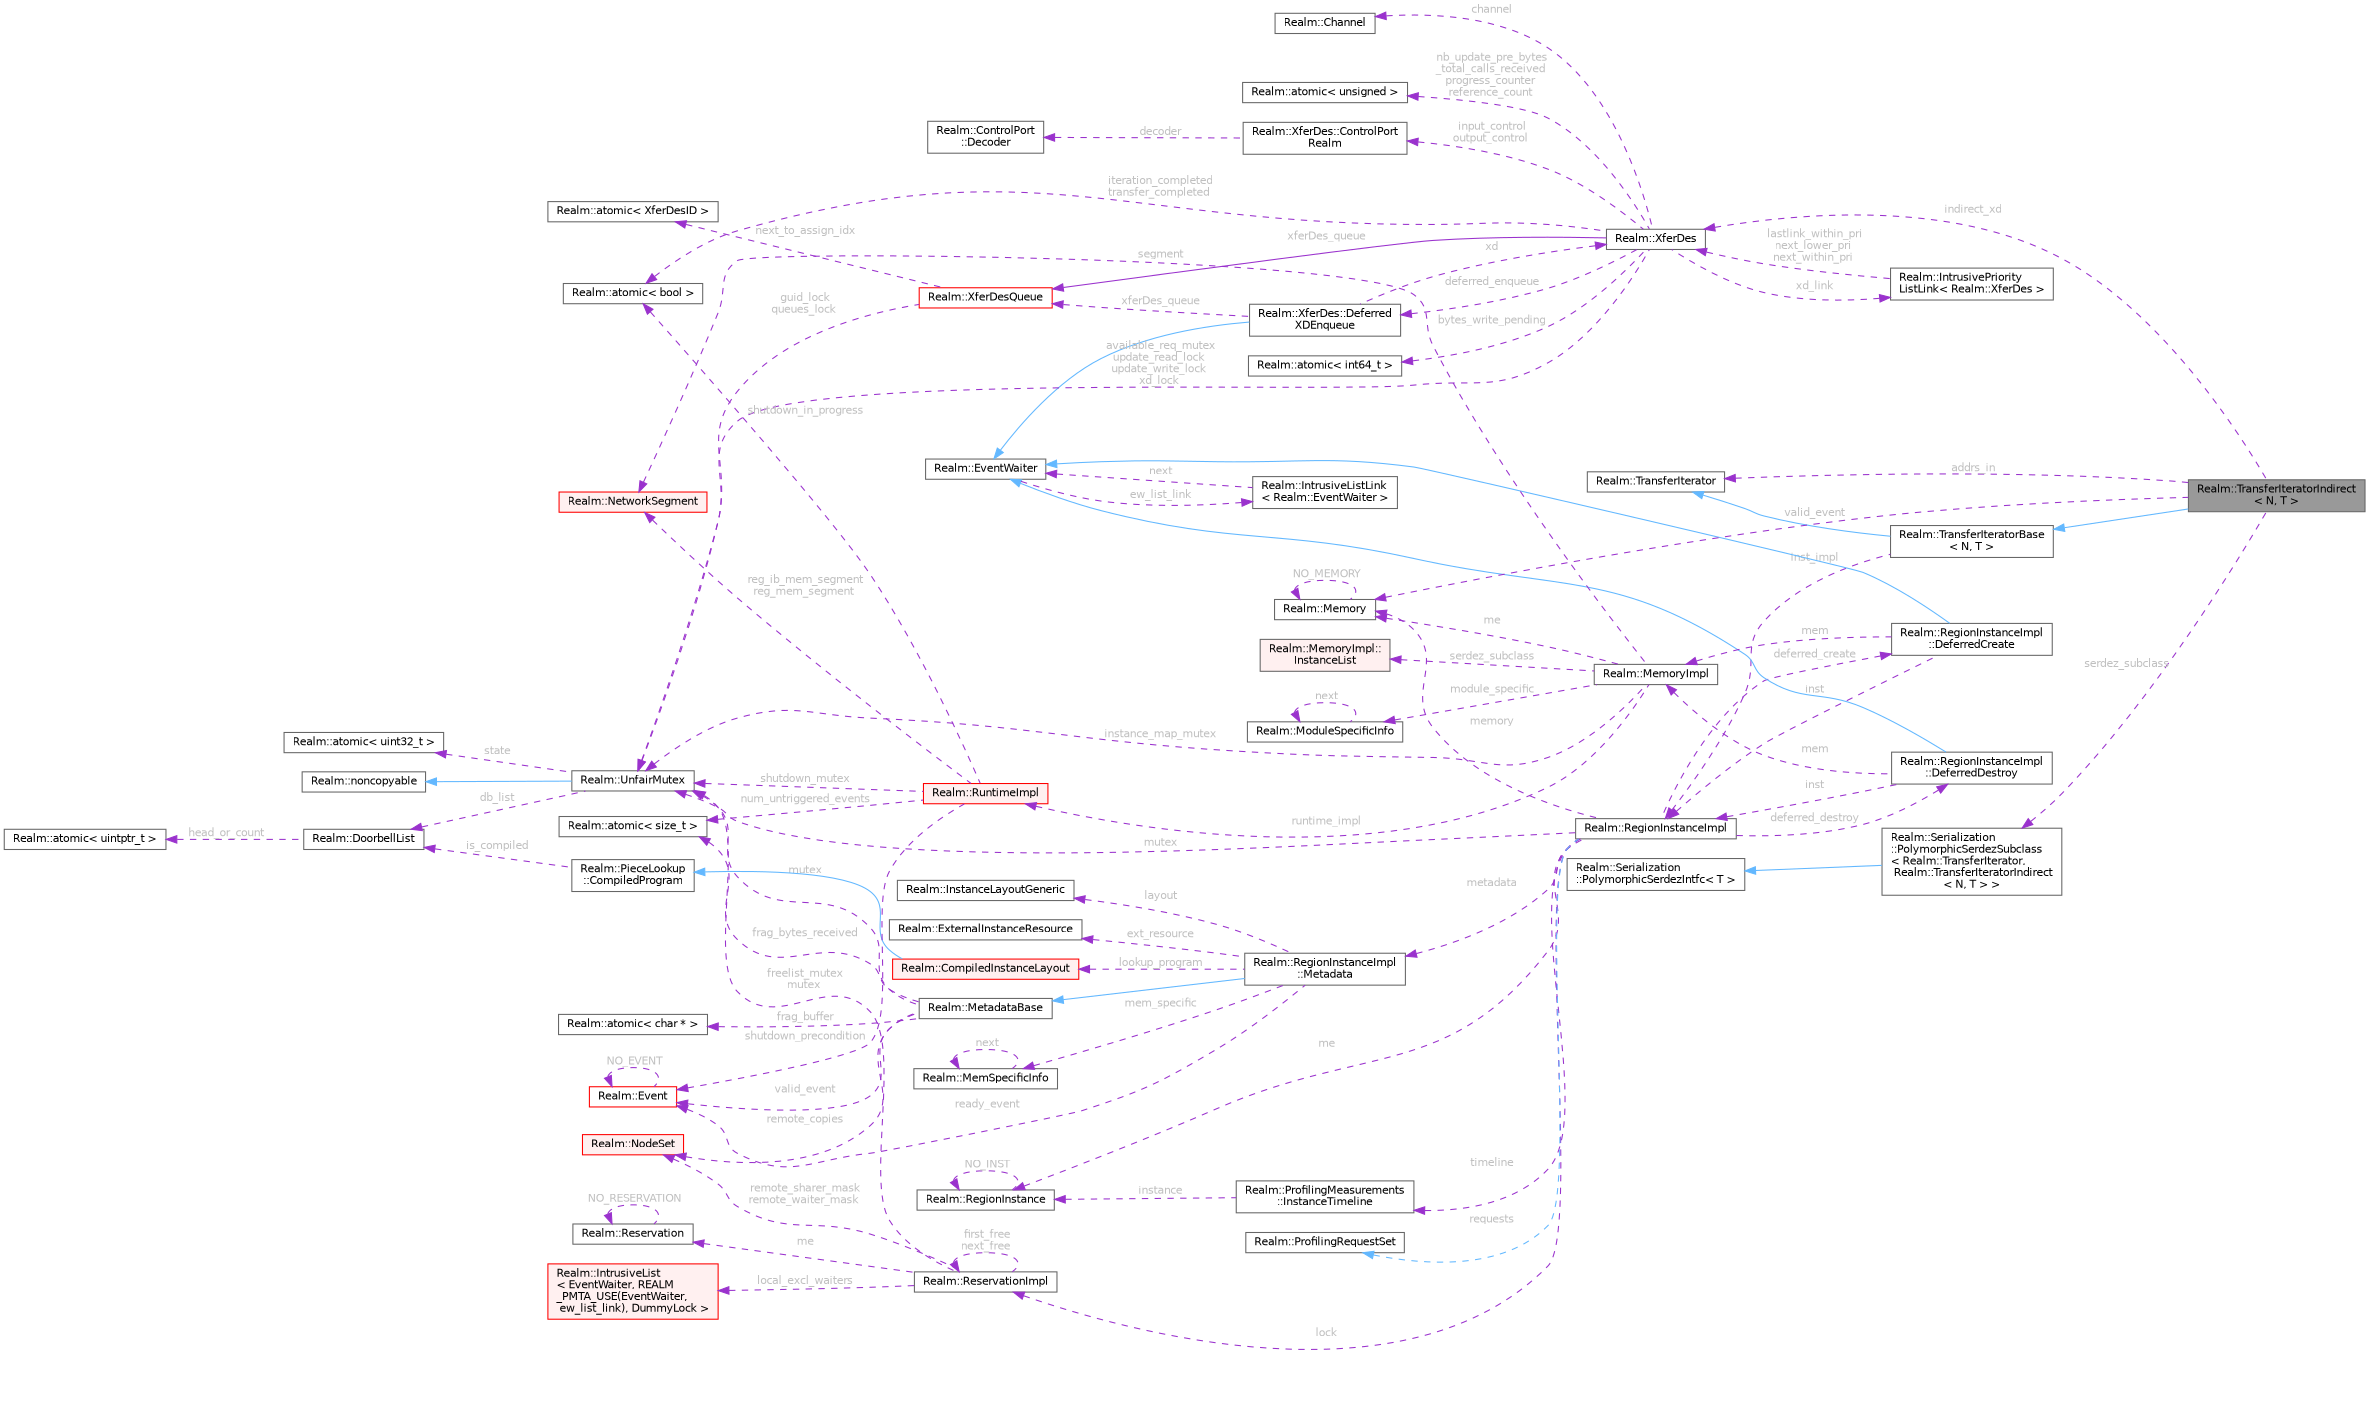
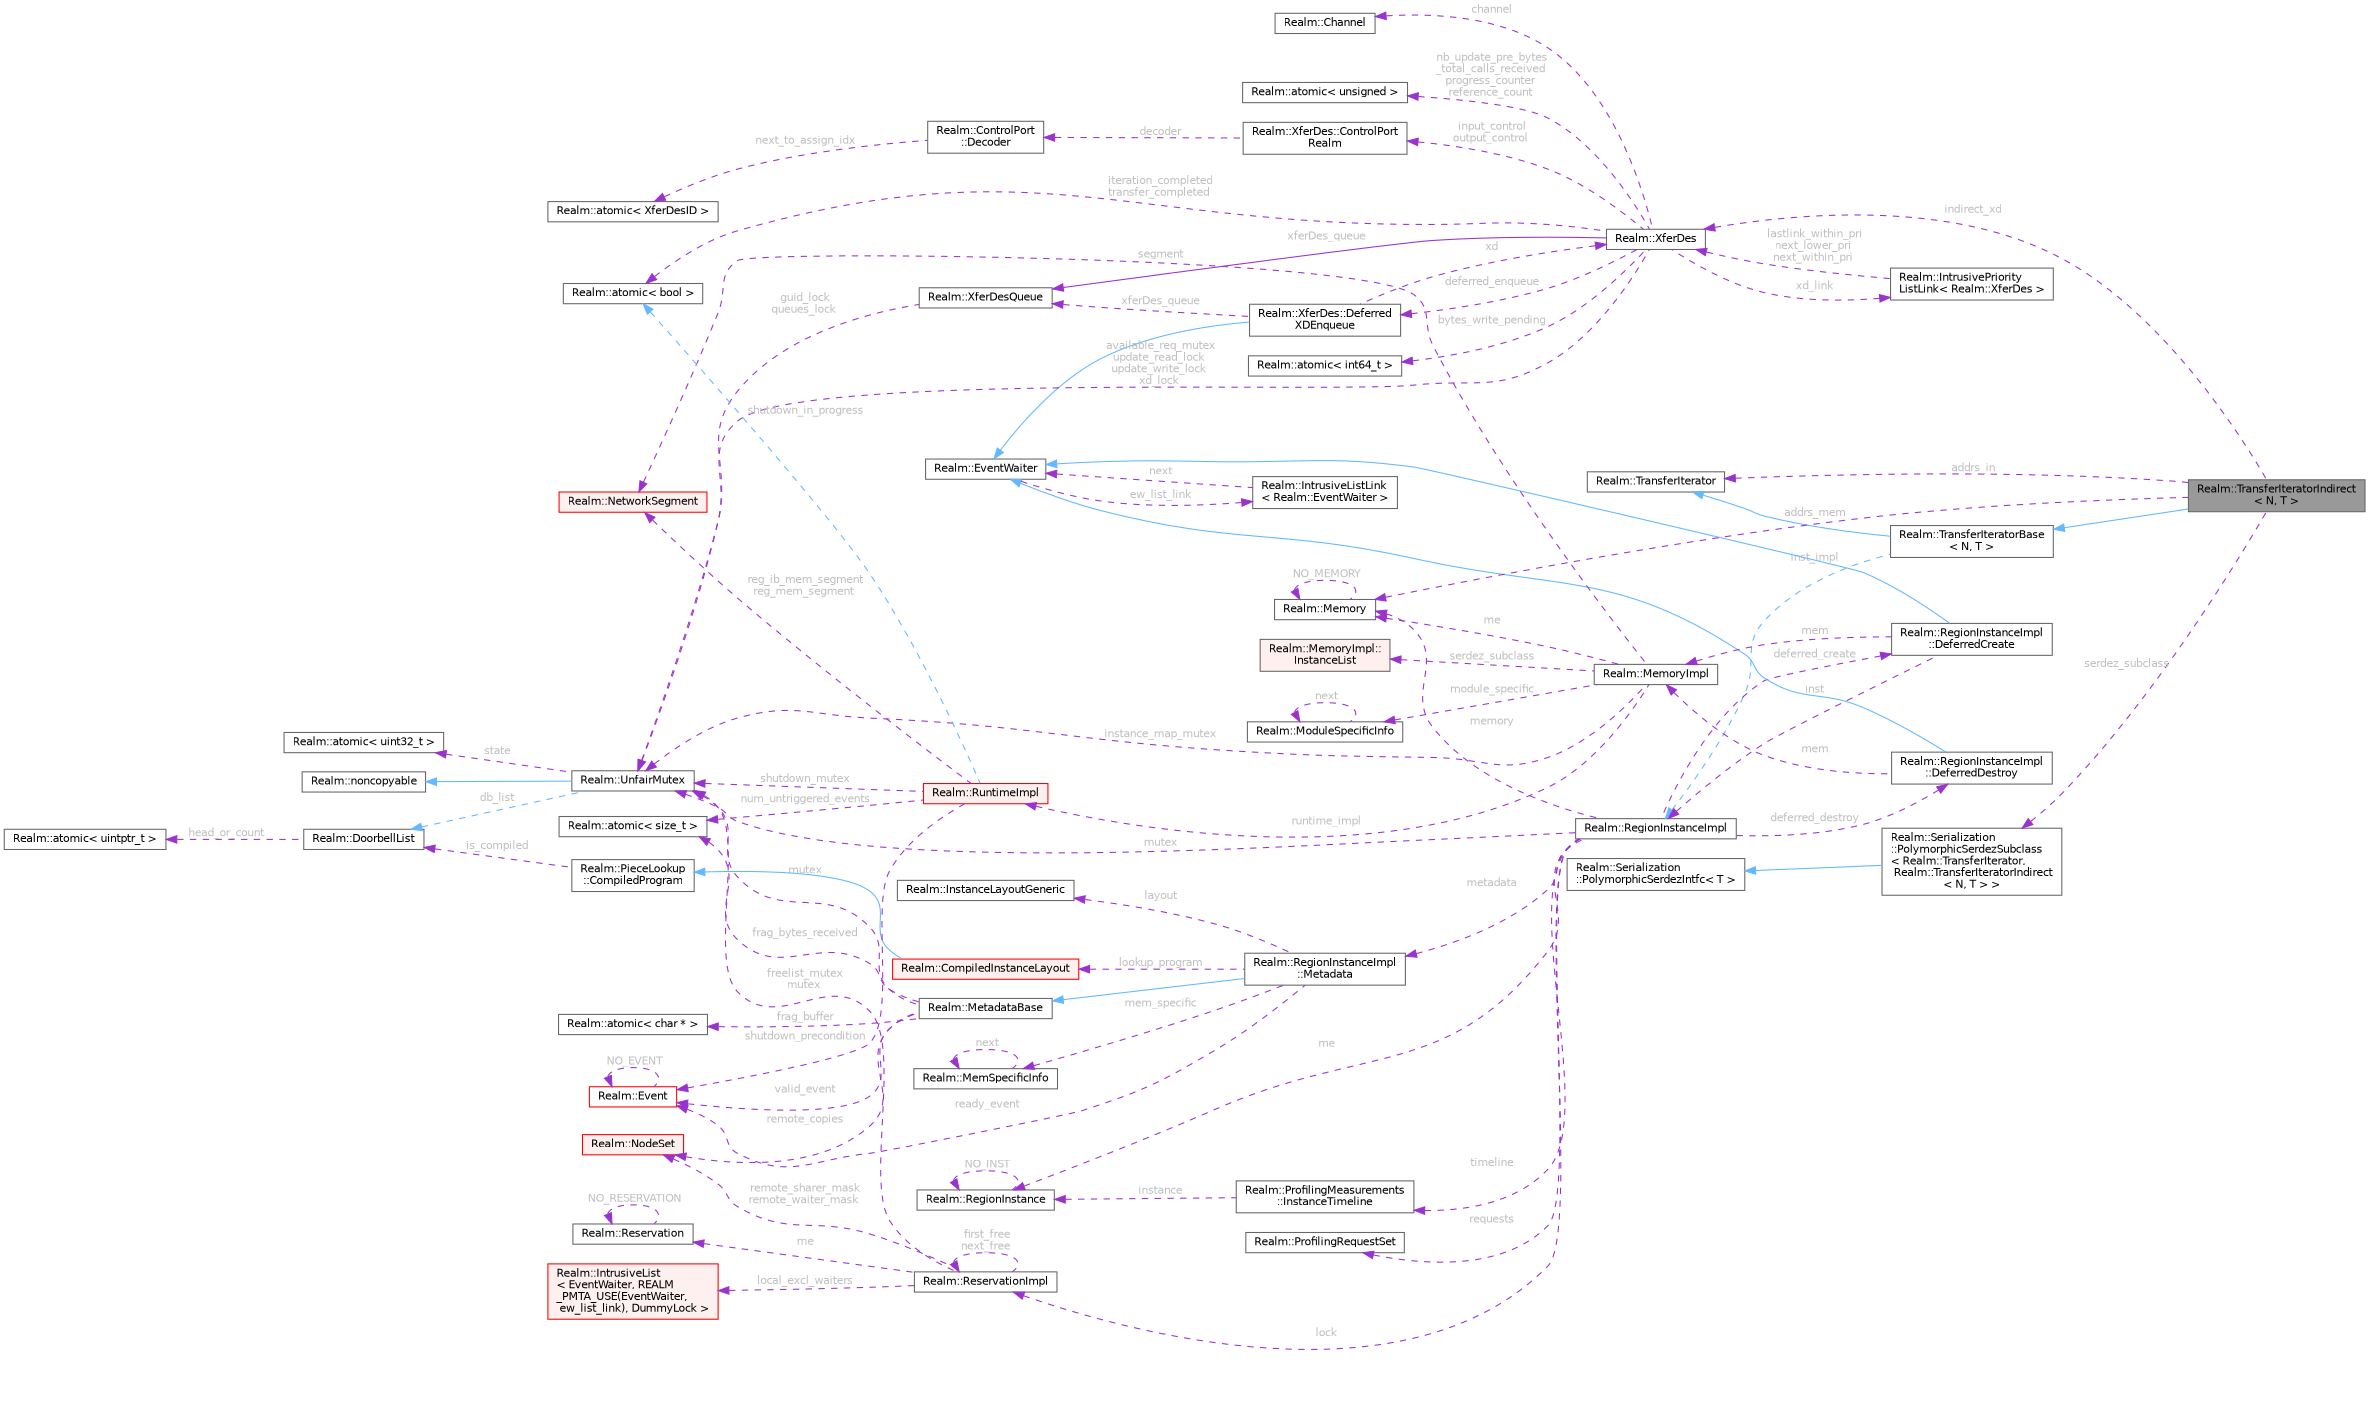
edge "Realm::XferDesQueue" -> "Realm::atomic< XferDesID >": now "Realm::ControlPort ::Decoder" -> "Realm::atomic< XferDesID >"
node "Realm::XferDesQueue": color red -> gray40
edge "Realm::TransferIteratorIndirect < N, T >" -> "Realm::Memory": label " valid_event" -> " addrs_mem"
edge "Realm::RuntimeImpl" -> "Realm::atomic< bool >": color darkorchid3 -> steelblue1
edge "Realm::TransferIteratorBase < N, T >" -> "Realm::RegionInstanceImpl": color darkorchid3 -> steelblue1
edge "Realm::RegionInstanceImpl ::DeferredDestroy" -> "Realm::RegionInstanceImpl": removed, label "inst"
edge "Realm::UnfairMutex" -> "Realm::DoorbellList": color darkorchid3 -> steelblue1
node "Realm::ExternalInstanceResource": removed
edge "Realm::RegionInstanceImpl" -> "Realm::ProfilingRequestSet": color steelblue1 -> darkorchid3
